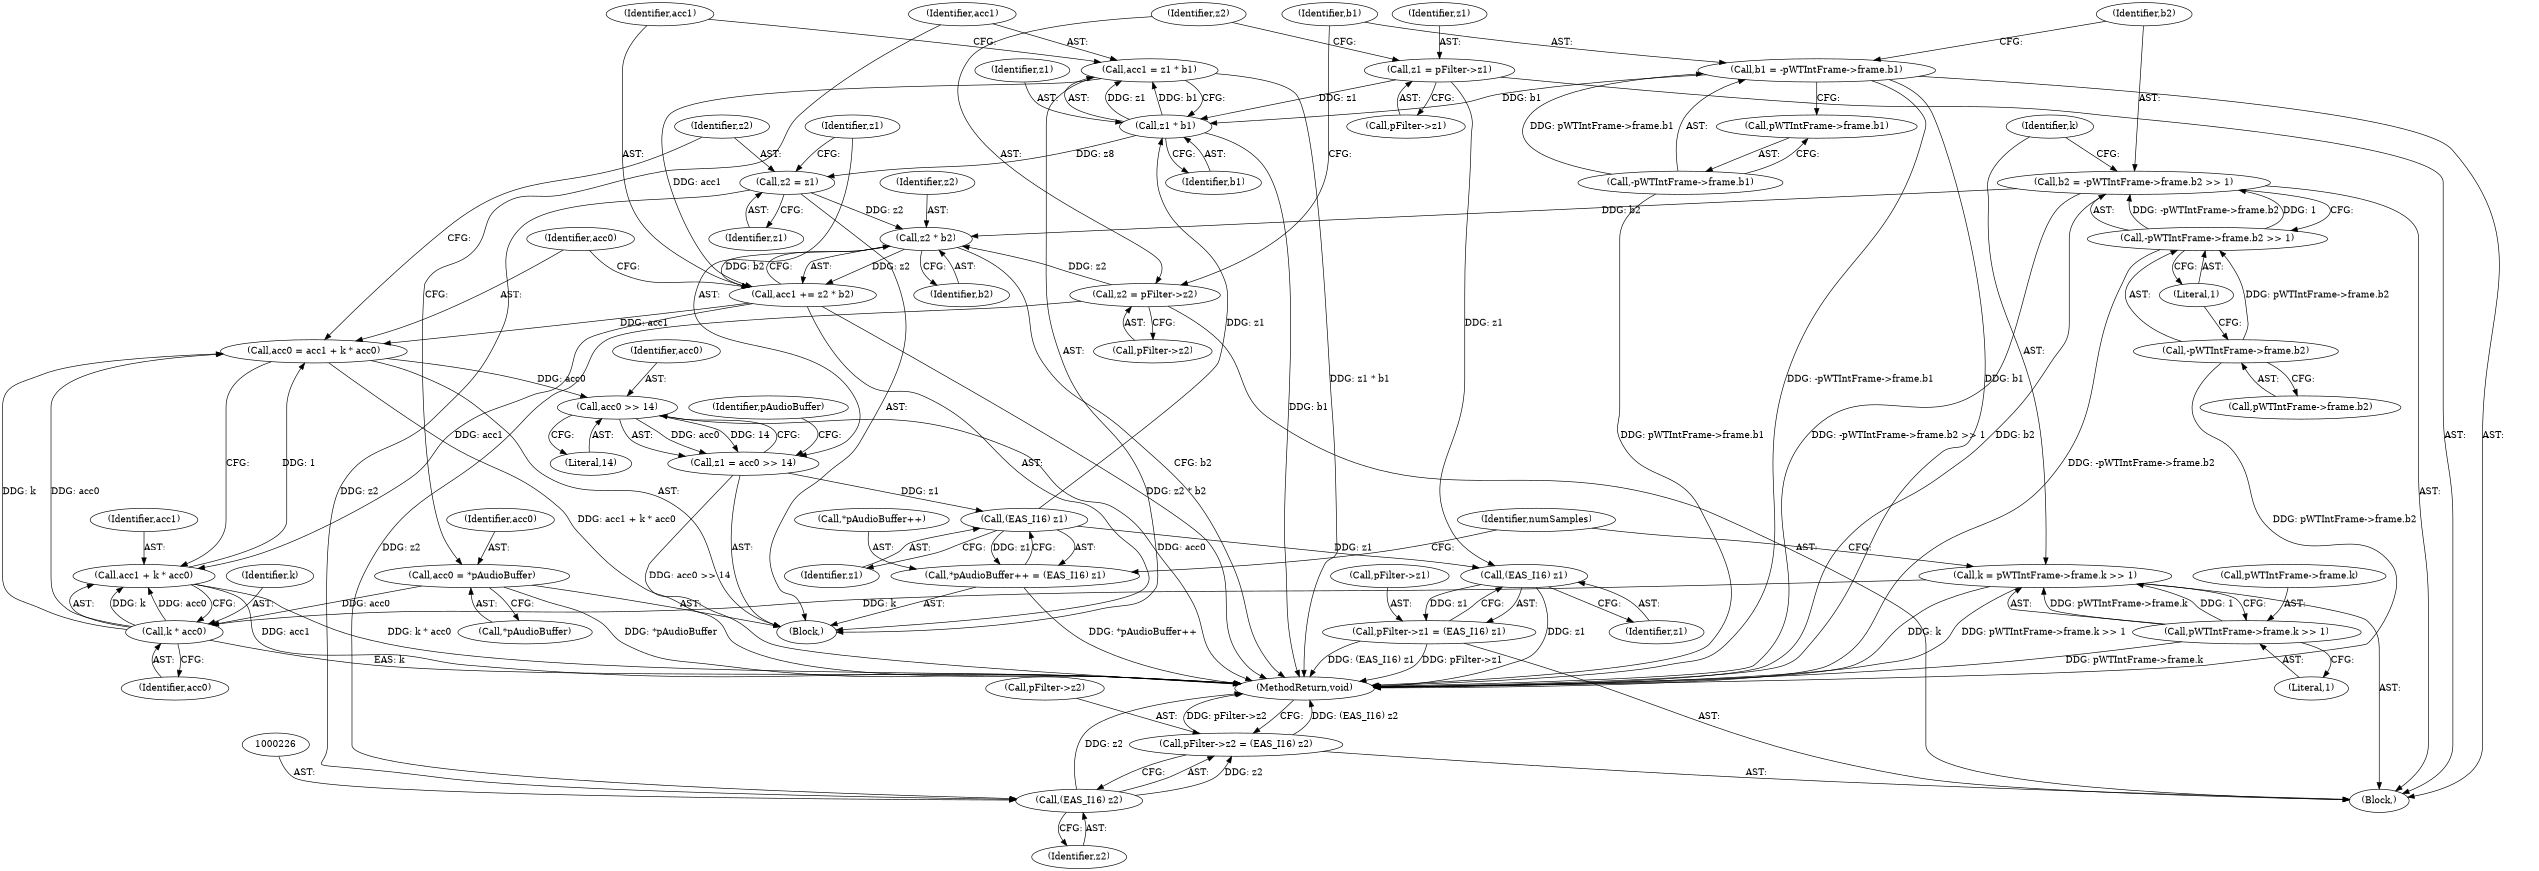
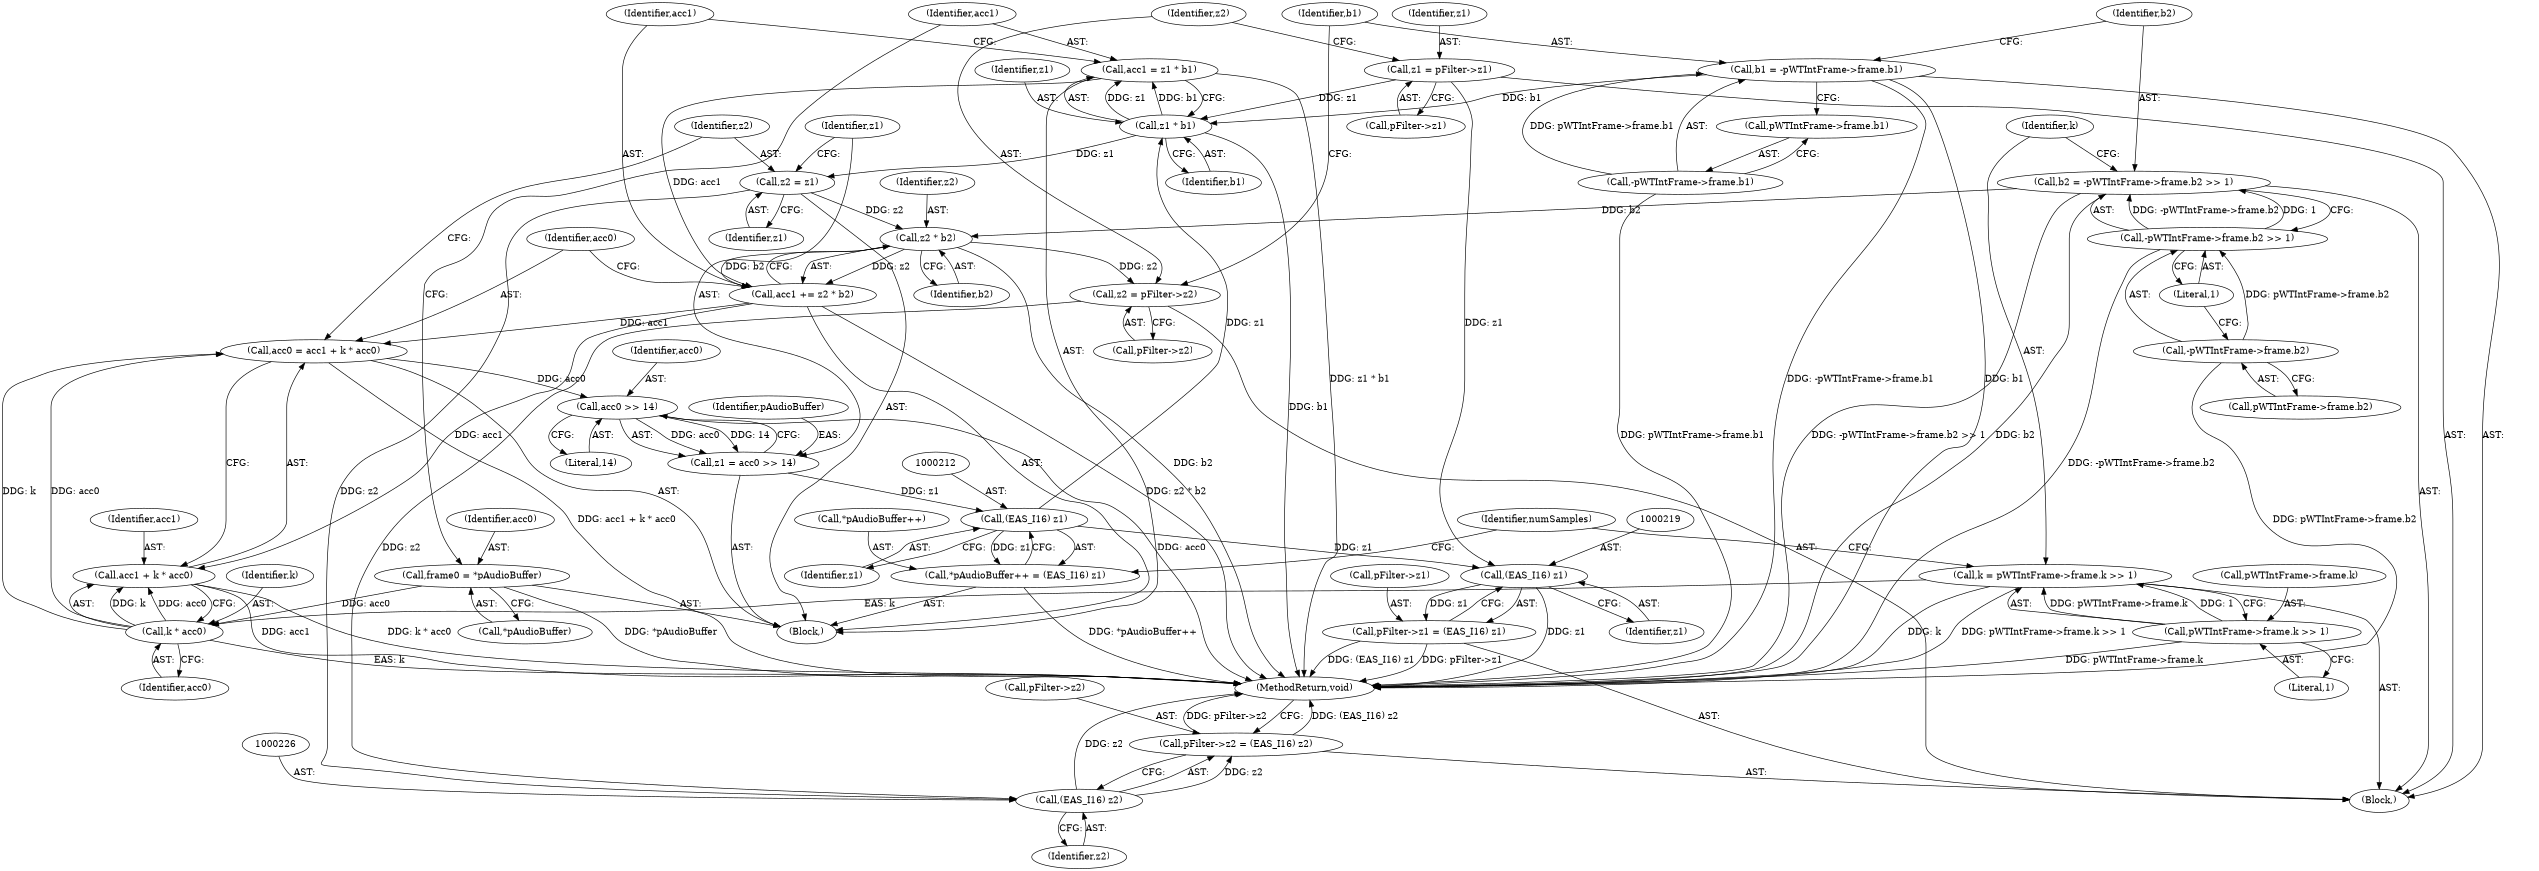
edge "(Call,z1 * b1)" -> "(Call,z2 = z1)": label "DDG: z8" -> "DDG: z1"
edge "(Call,z2 = pFilter->z2)" -> "(Call,z2 * b2)": reversed
edge "(Identifier,pAudioBuffer)" -> "(Call,z1 = acc0 >> 14)": label "CFG: " -> "EAS: "
edge "(Call,acc1 + k * acc0)" -> "(Call,acc0 = acc1 + k * acc0)": label "DDG: 1" -> "AST: "
node "1000212": added
edge "(Call,z2 * b2)" -> "(MethodReturn,void)": label "CFG: b2" -> "DDG: b2"
node "1000219": added
node "(Call,acc0 = *pAudioBuffer)": label "(Call,acc0 = *pAudioBuffer)" -> "(Call,frame0 = *pAudioBuffer)"
edge "(Call,k = pWTIntFrame->frame.k >> 1)" -> "(Call,k * acc0)": label "DDG: k" -> "EAS: k"
edge "(Call,z1 = acc0 >> 14)" -> "(MethodReturn,void)": removed, label "DDG: acc0 >> 14"
